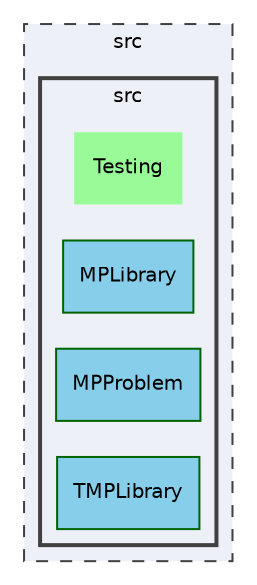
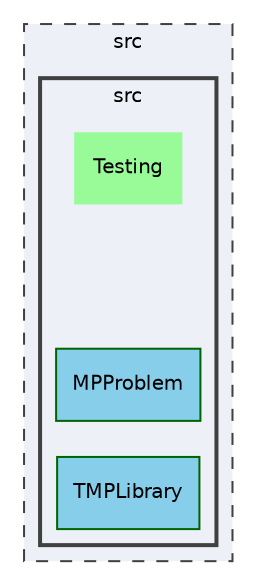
node "MPLibrary": removed
